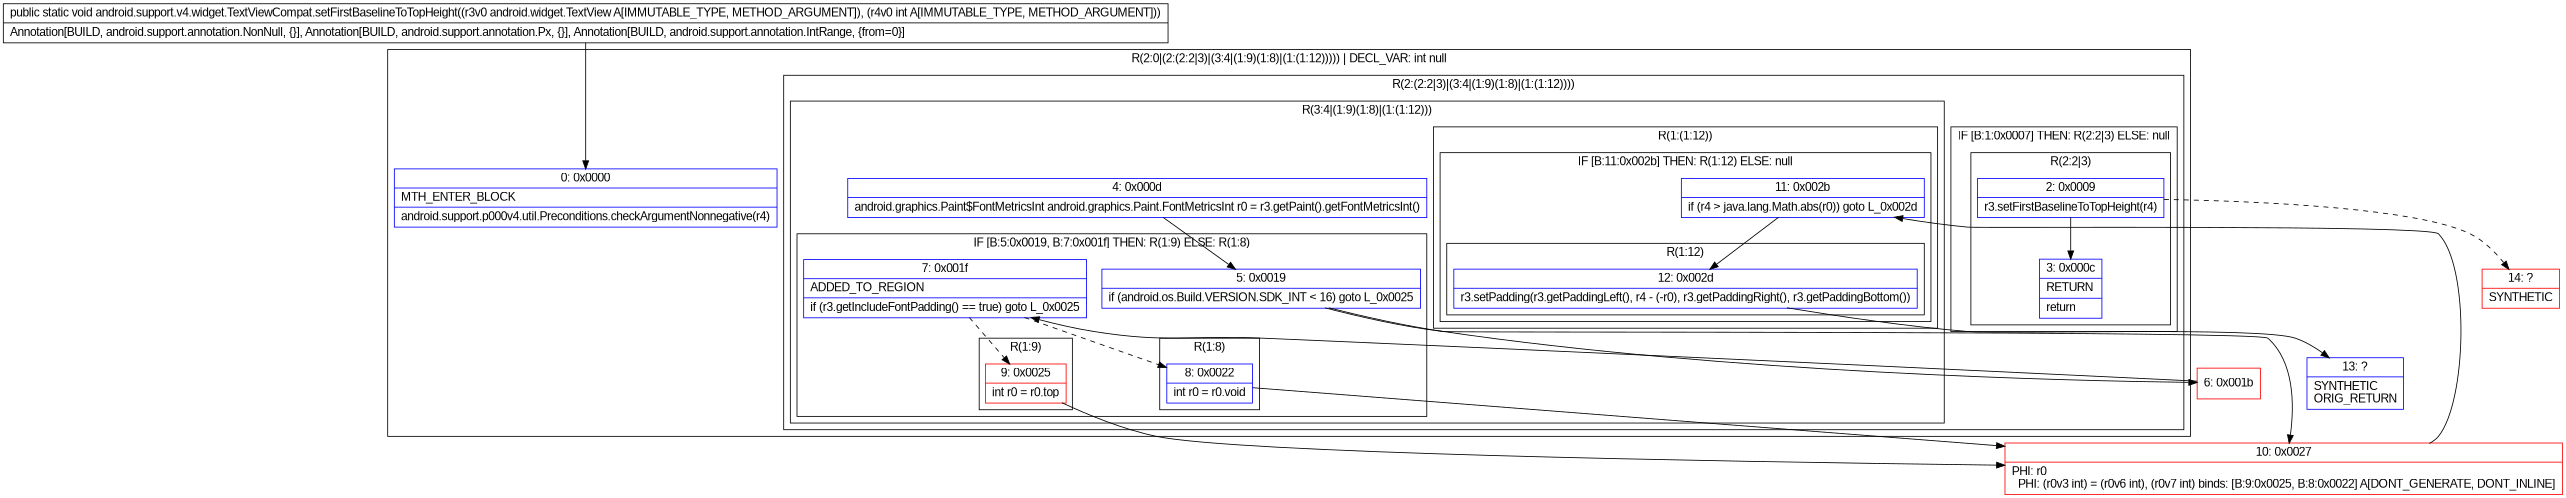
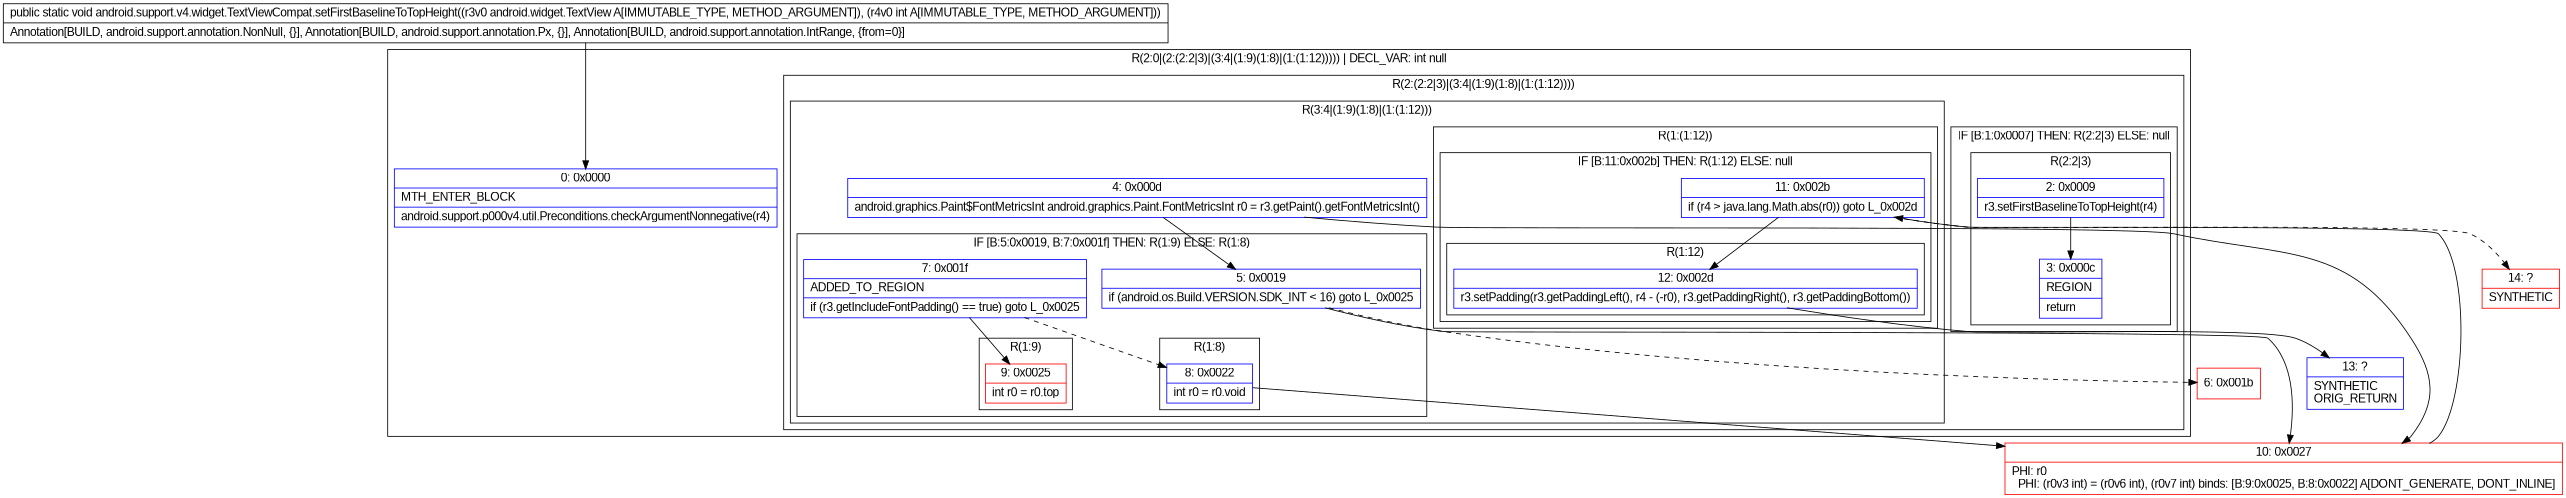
edge "2: 0x0009" -> "14: ?": now "11: 0x002b" -> "14: ?"
node "3: 0x000c": text "RETURN" -> "REGION"
edge "7: 0x001f" -> "9: 0x0025": style dashed -> solid
edge "6: 0x001b" -> "7: 0x001f": removed
edge "5: 0x0019" -> "6: 0x001b": style solid -> dashed
edge "9: 0x0025" -> "10: 0x0027": now "4: 0x000d" -> "10: 0x0027"
